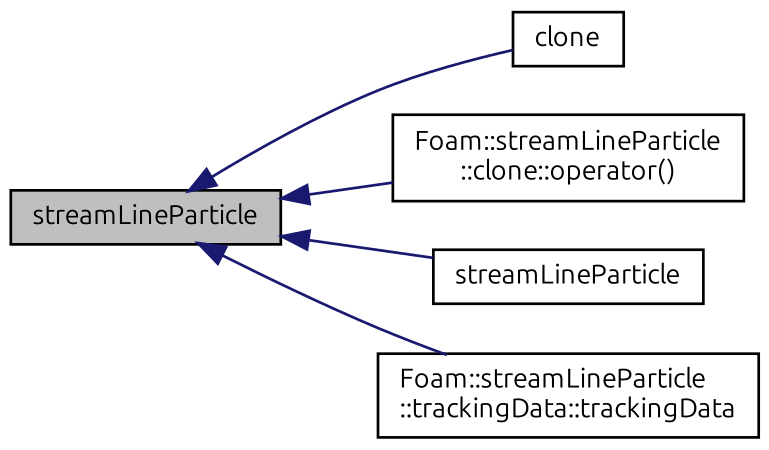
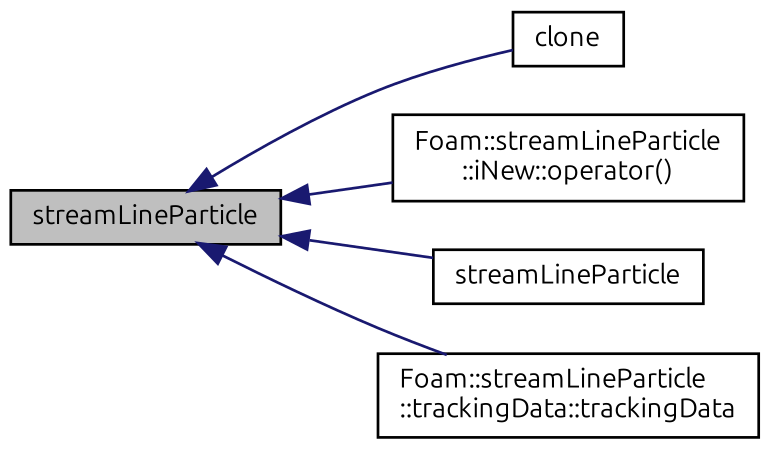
node "Foam::streamLineParticle ::clone::operator()": label "Foam::streamLineParticle ::clone::operator()" -> "Foam::streamLineParticle ::iNew::operator()"
